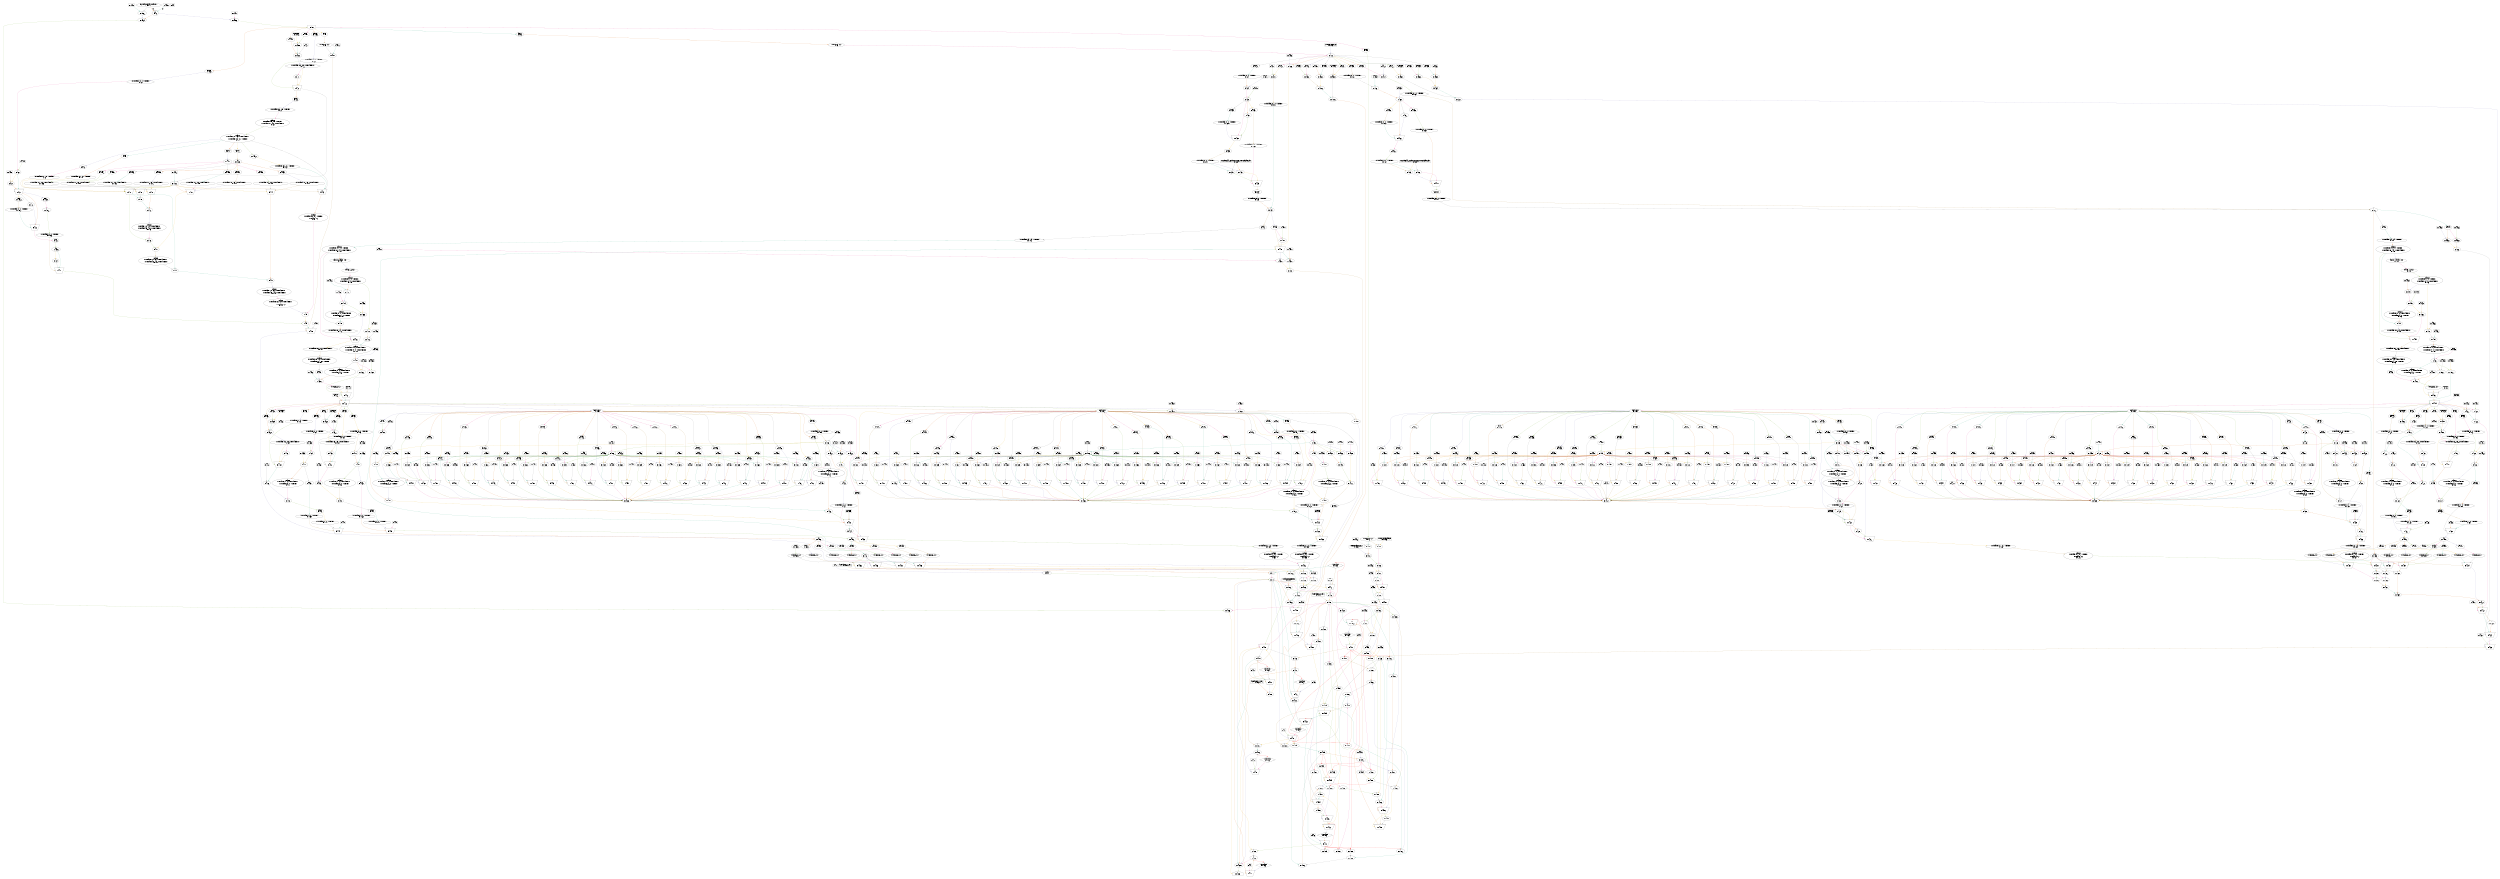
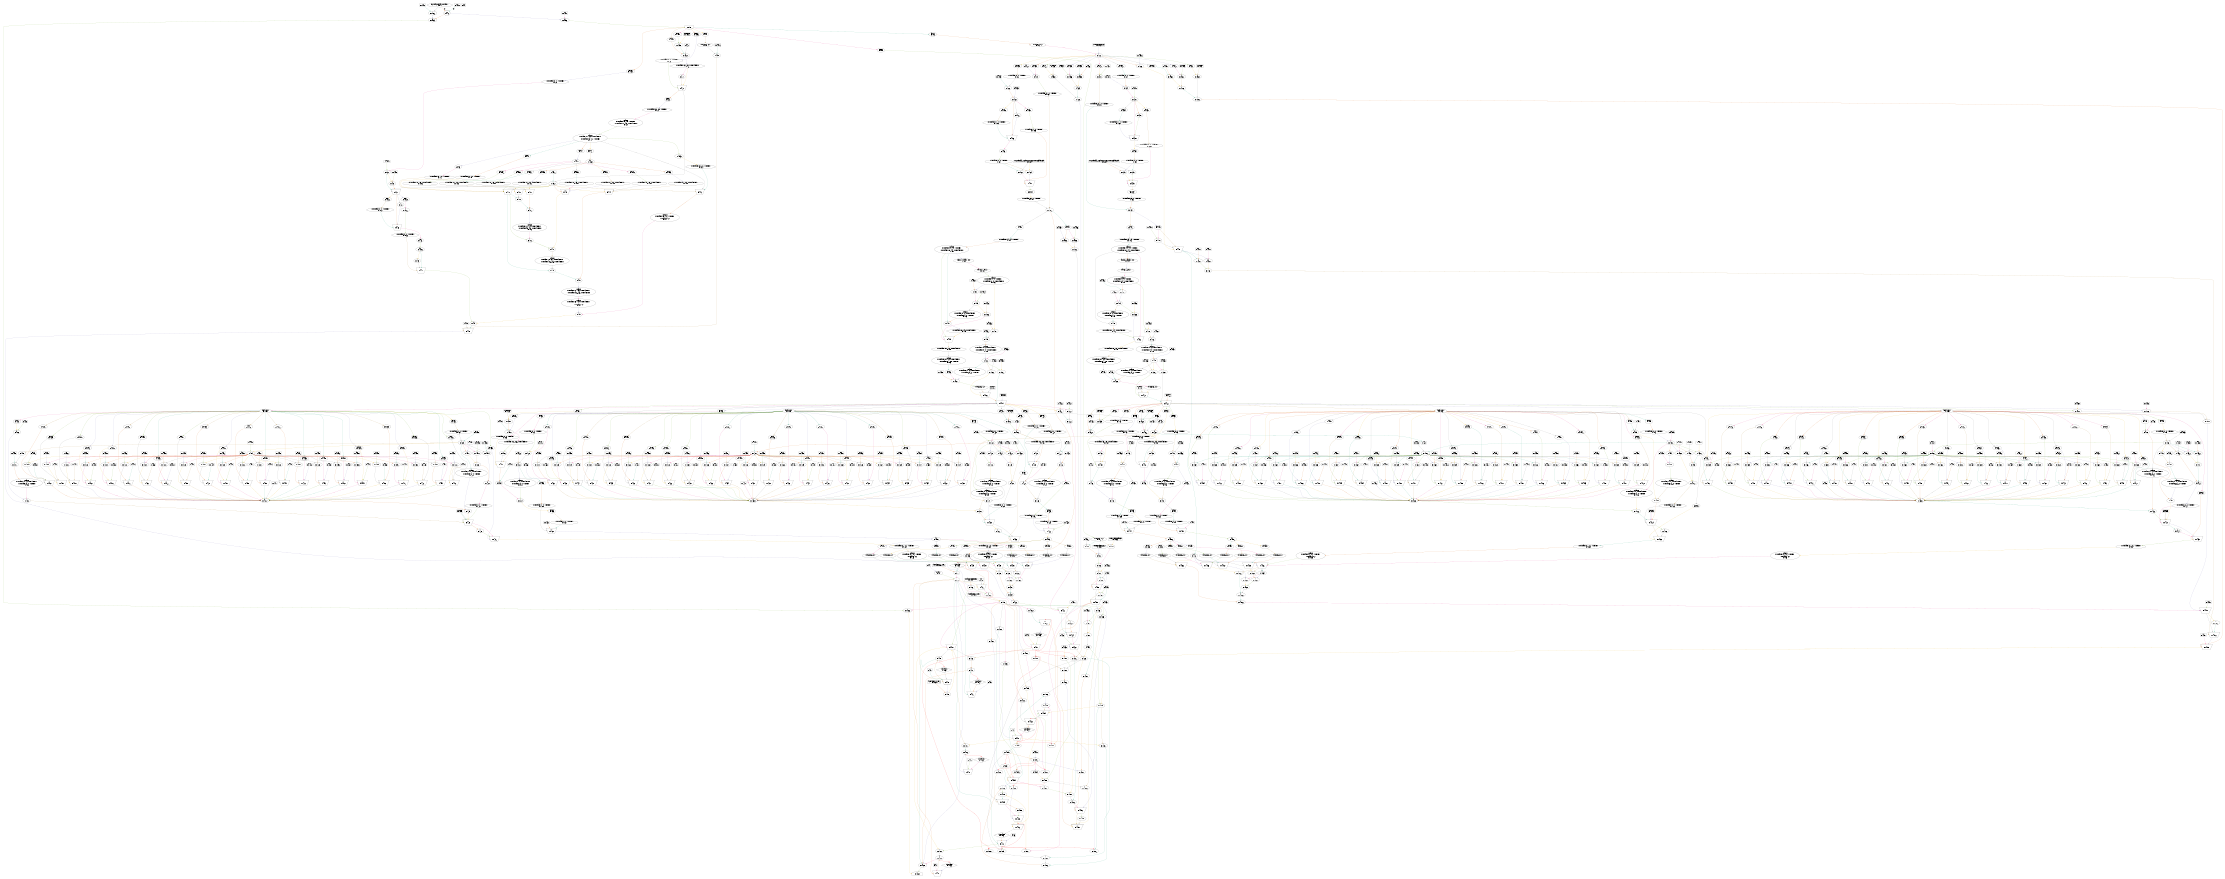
node "0x000000 ID: 1878": removed
